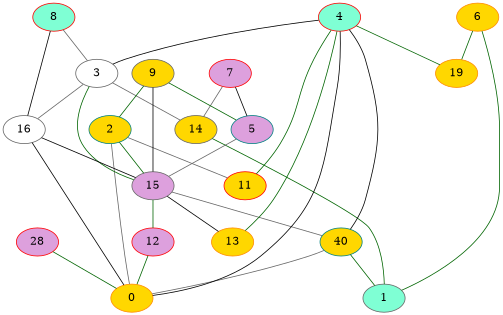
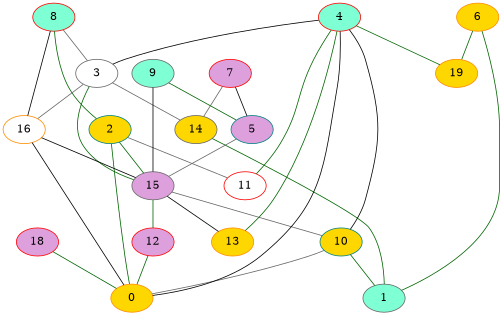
node "9": fillcolor gold -> aquamarine
edge "9" -- "2": now "8" -- "2"
node "16": color gray40 -> darkorange
node "11": fillcolor gold -> white
edge "2" -- "0": color gray40 -> darkgreen
node "28": label "28" -> "18"
node "40": label "40" -> "10"
